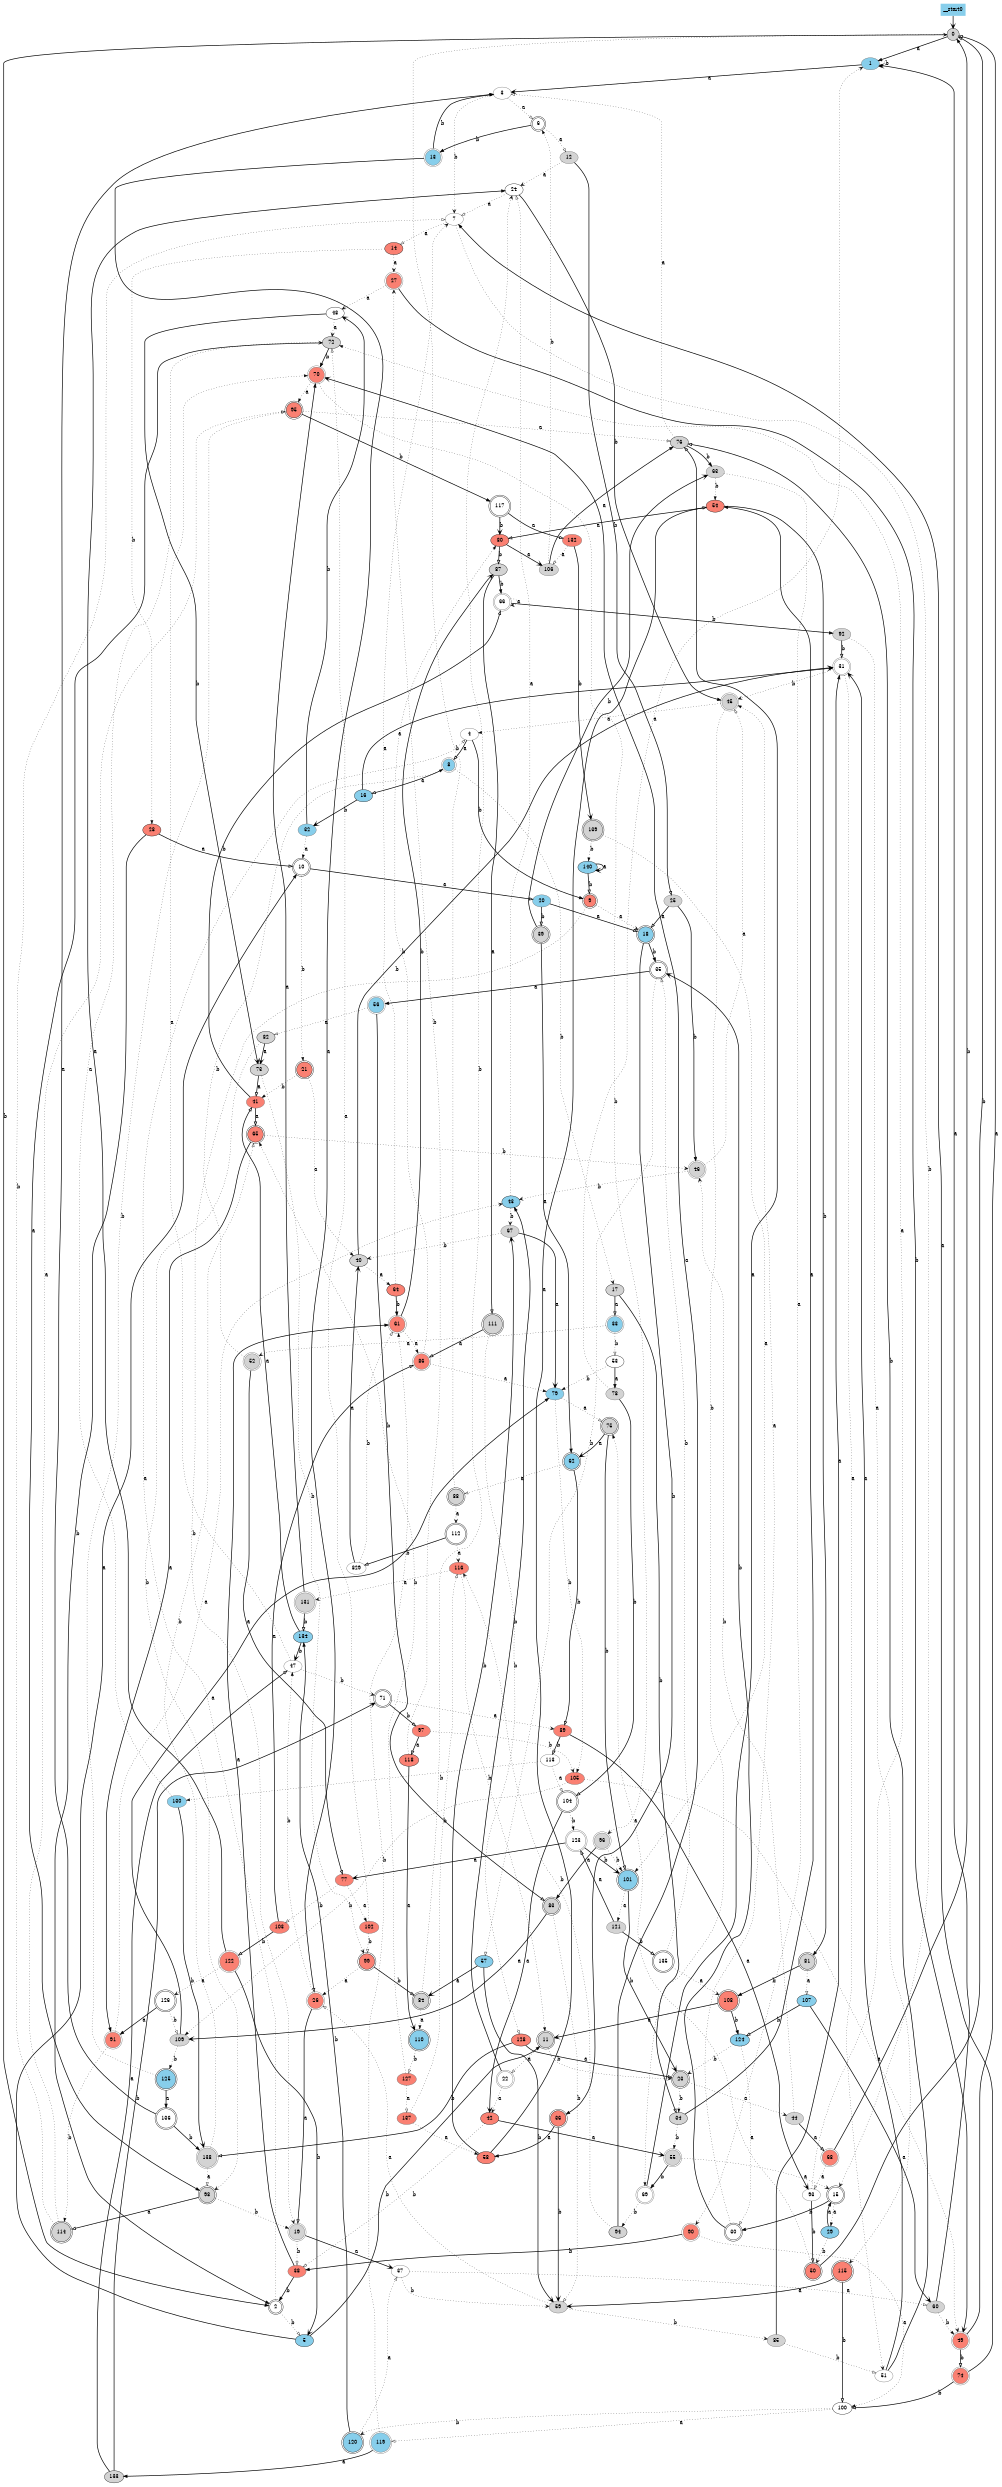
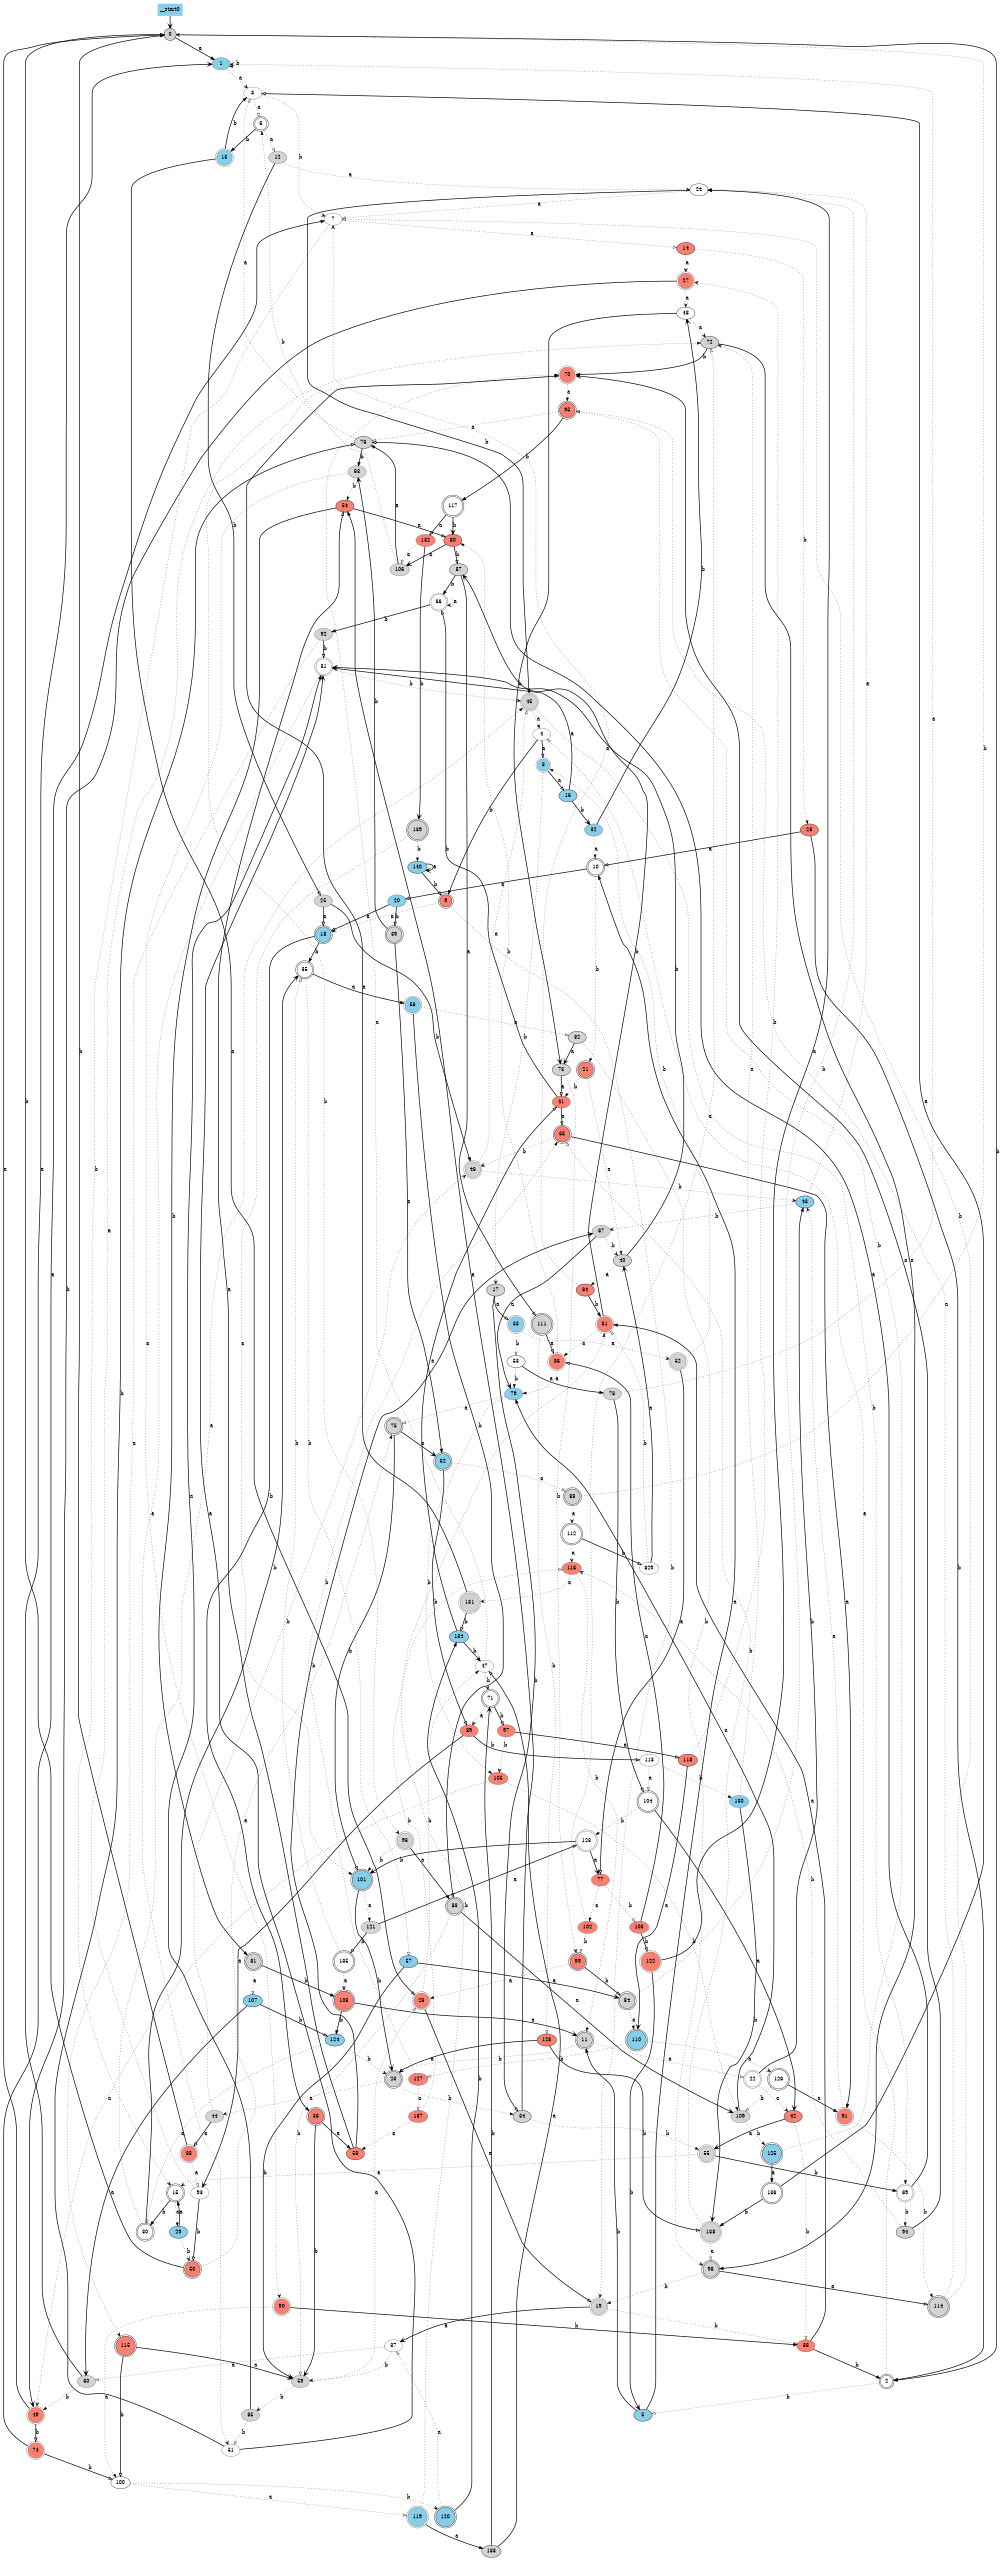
edge "1" -> "3": style bold -> dotted
edge "122" -> "126": now "110" -> "126"
